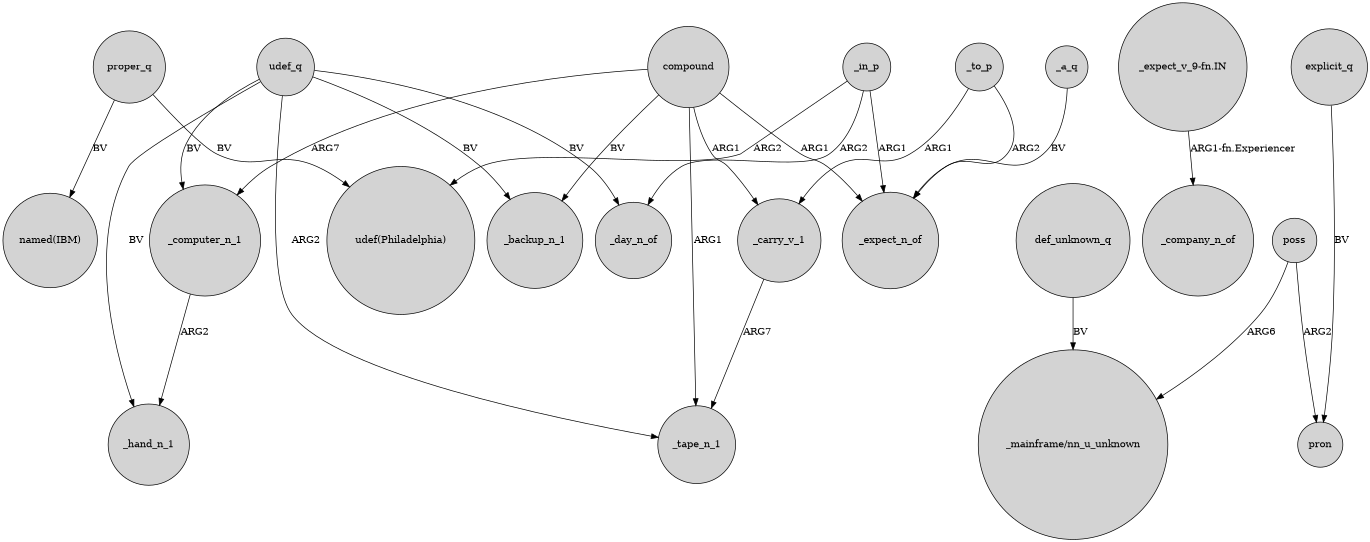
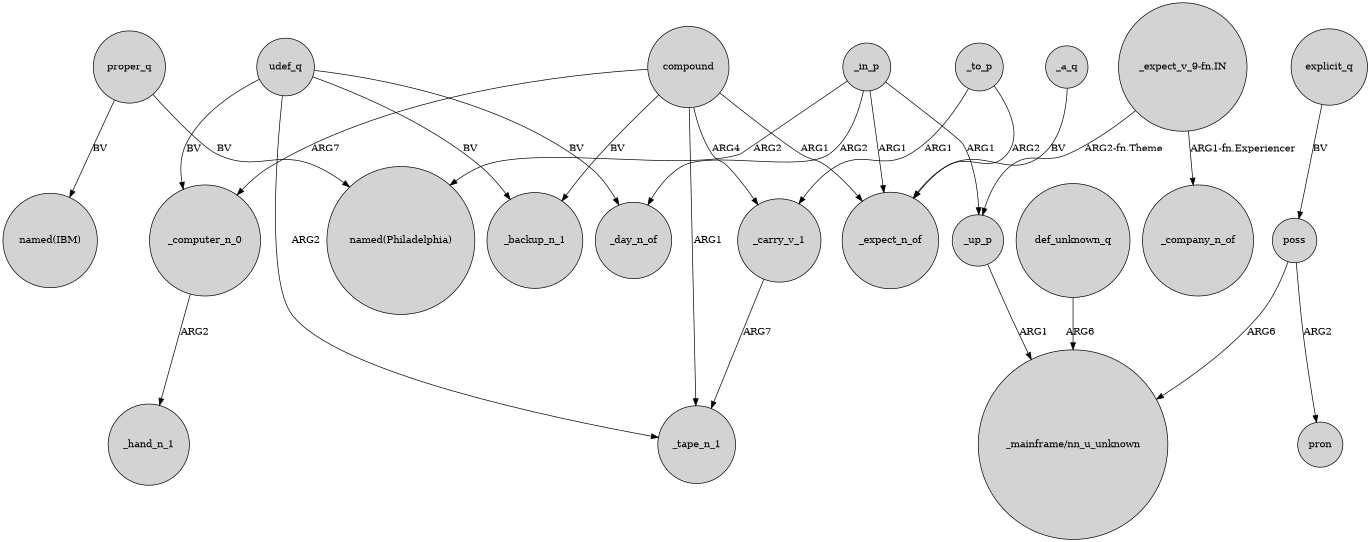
edge "compound" -> "_carry_v_1": label "ARG1" -> "ARG4"
edge "udef_q" -> "_hand_n_1": removed, label "BV"
node "_computer_n_1": label "_computer_n_1" -> "_computer_n_0"
node "udef(Philadelphia)": label "udef(Philadelphia)" -> "named(Philadelphia)"
node "_up_p": added
edge "explicit_q" -> "pron": now "explicit_q" -> "poss"
edge "def_unknown_q" -> "_mainframe/nn_u_unknown": label "BV" -> "ARG6"
